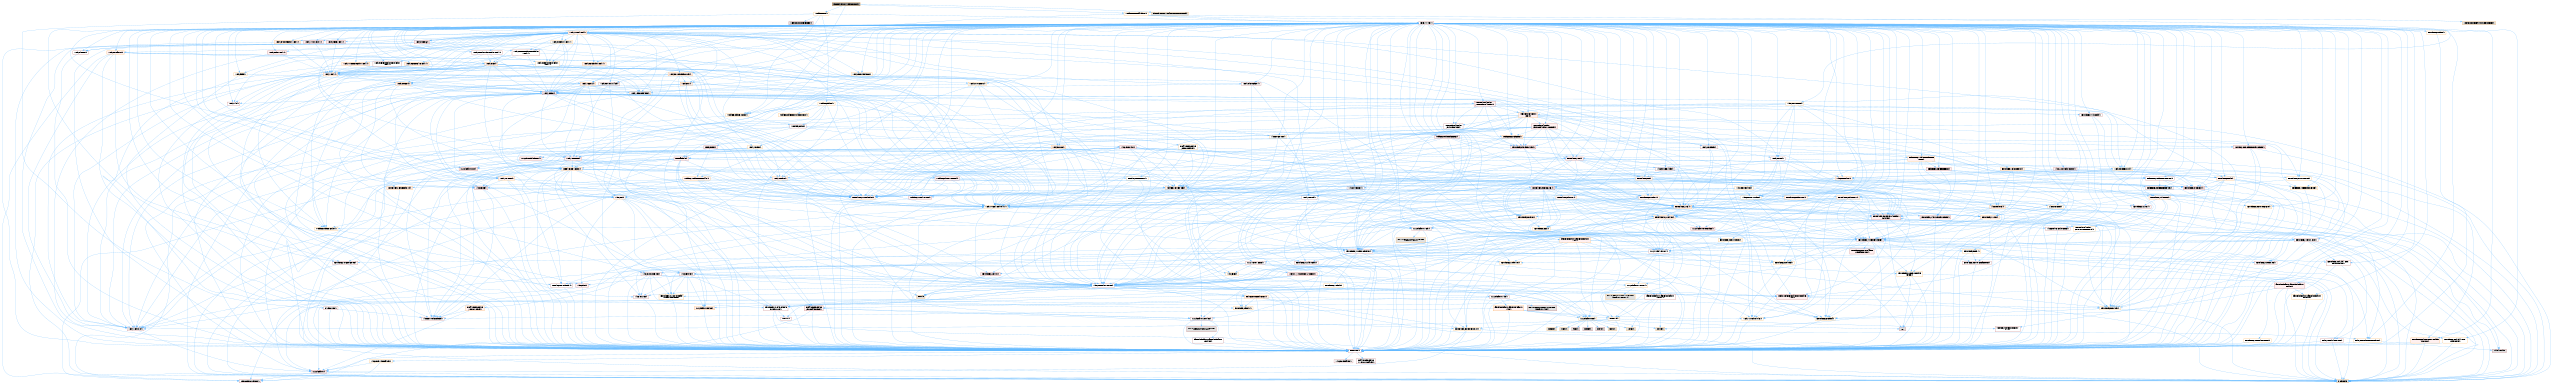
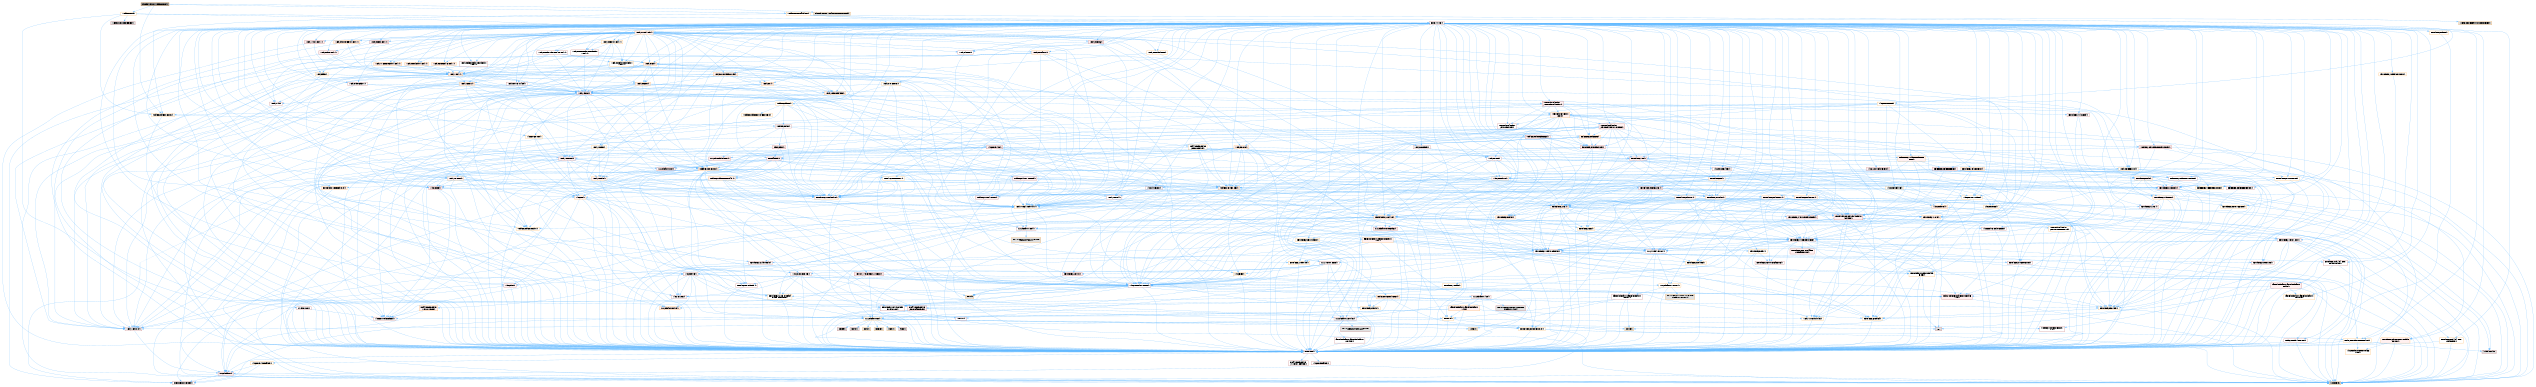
node "Misc/StaticAssertComplete Type.h": added
